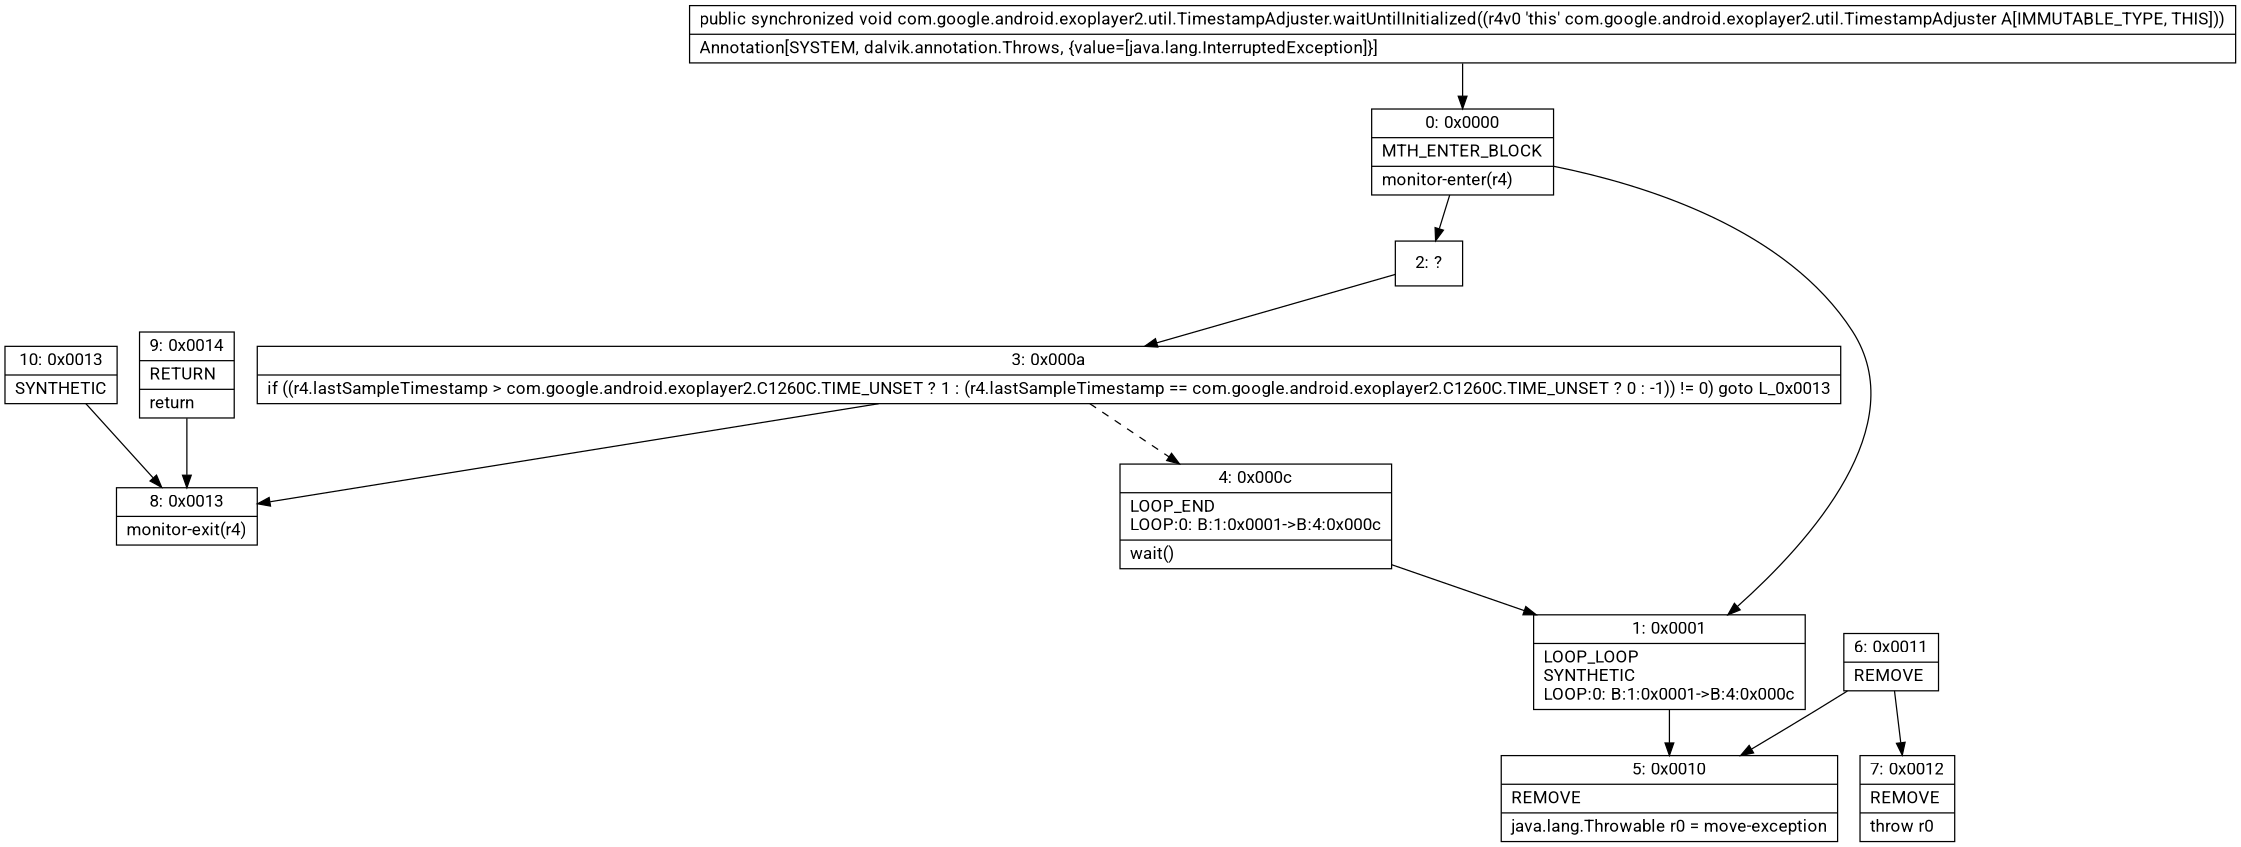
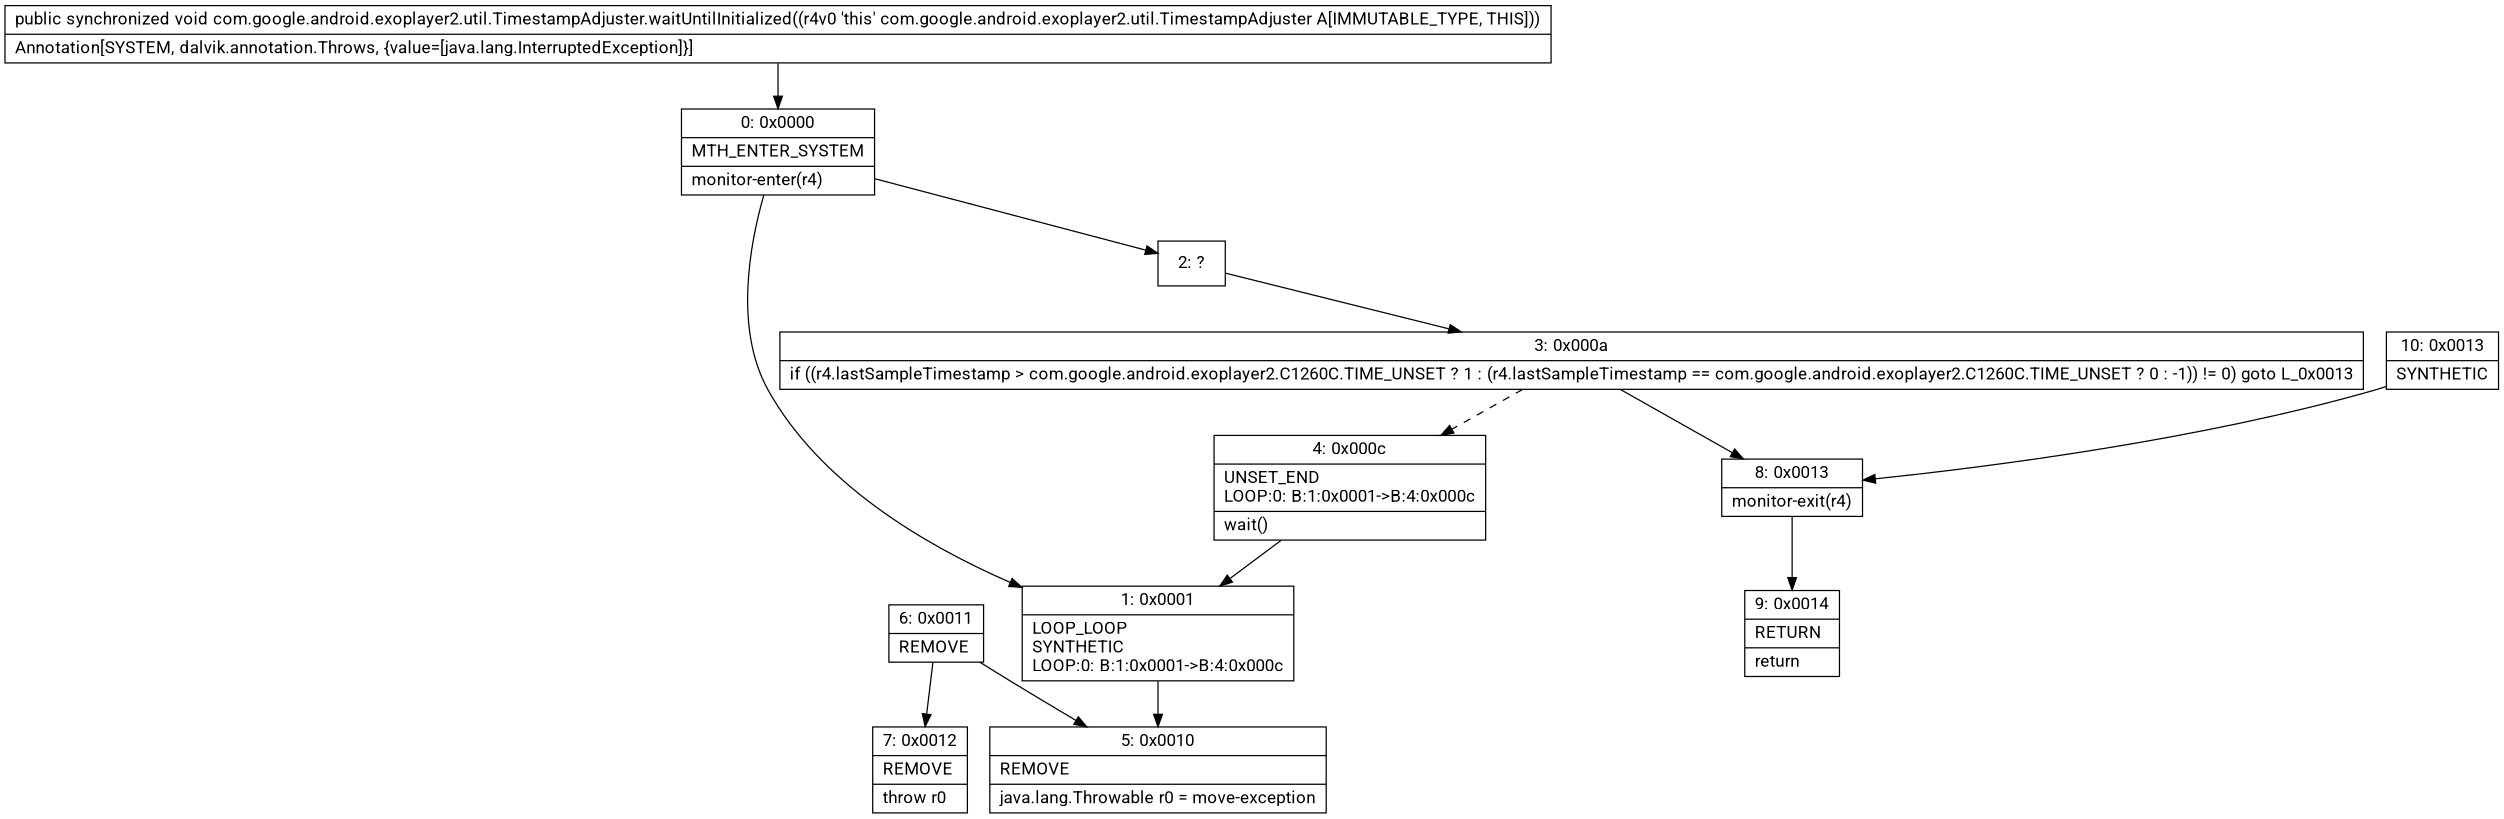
node "0: 0x0000": text "MTH_ENTER_BLOCK" -> "MTH_ENTER_SYSTEM"
edge "9: 0x0014" -> "8: 0x0013": reversed
node "4: 0x000c": text "LOOP_END" -> "UNSET_END"
